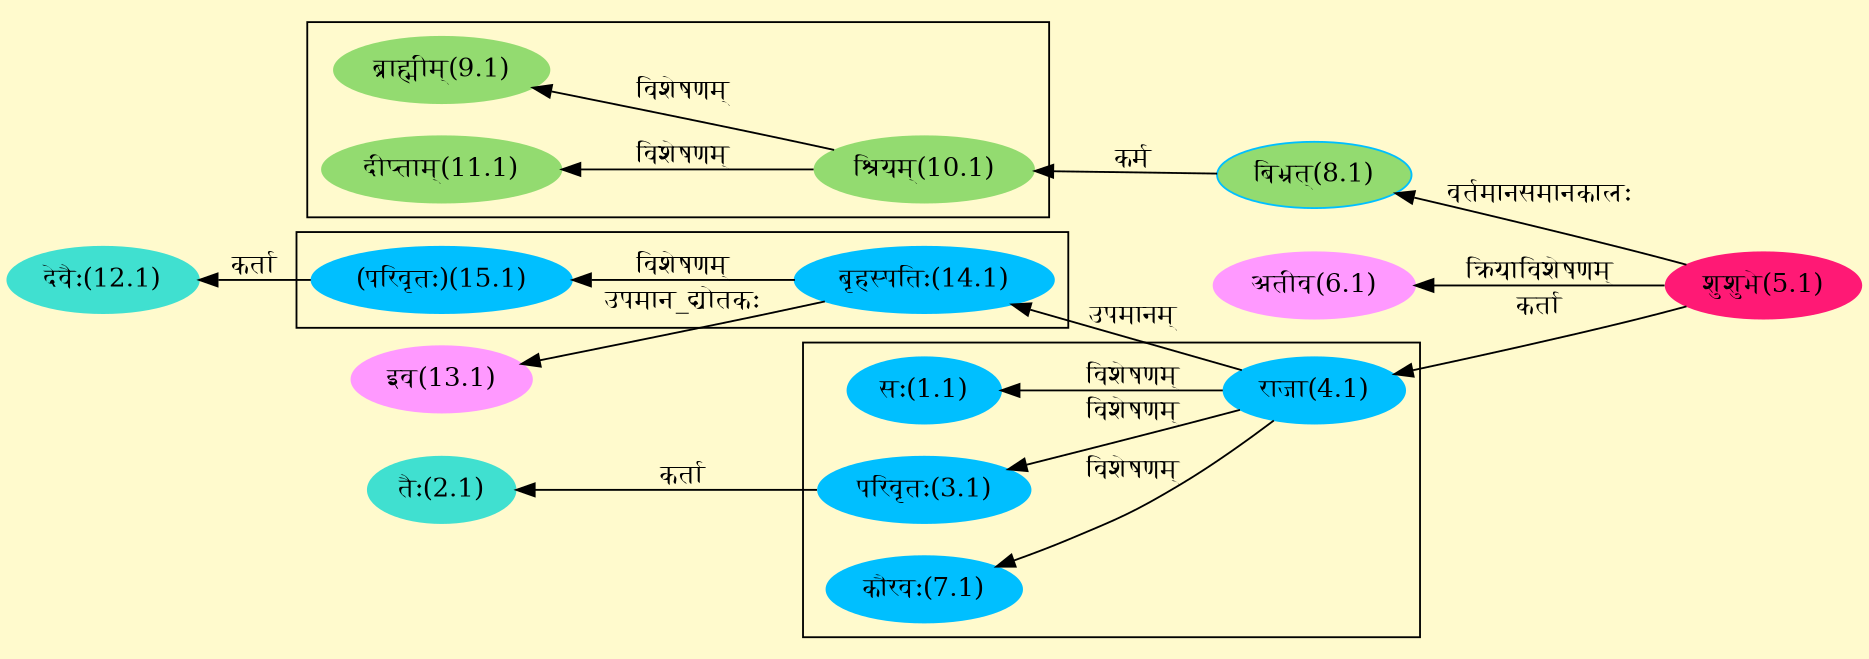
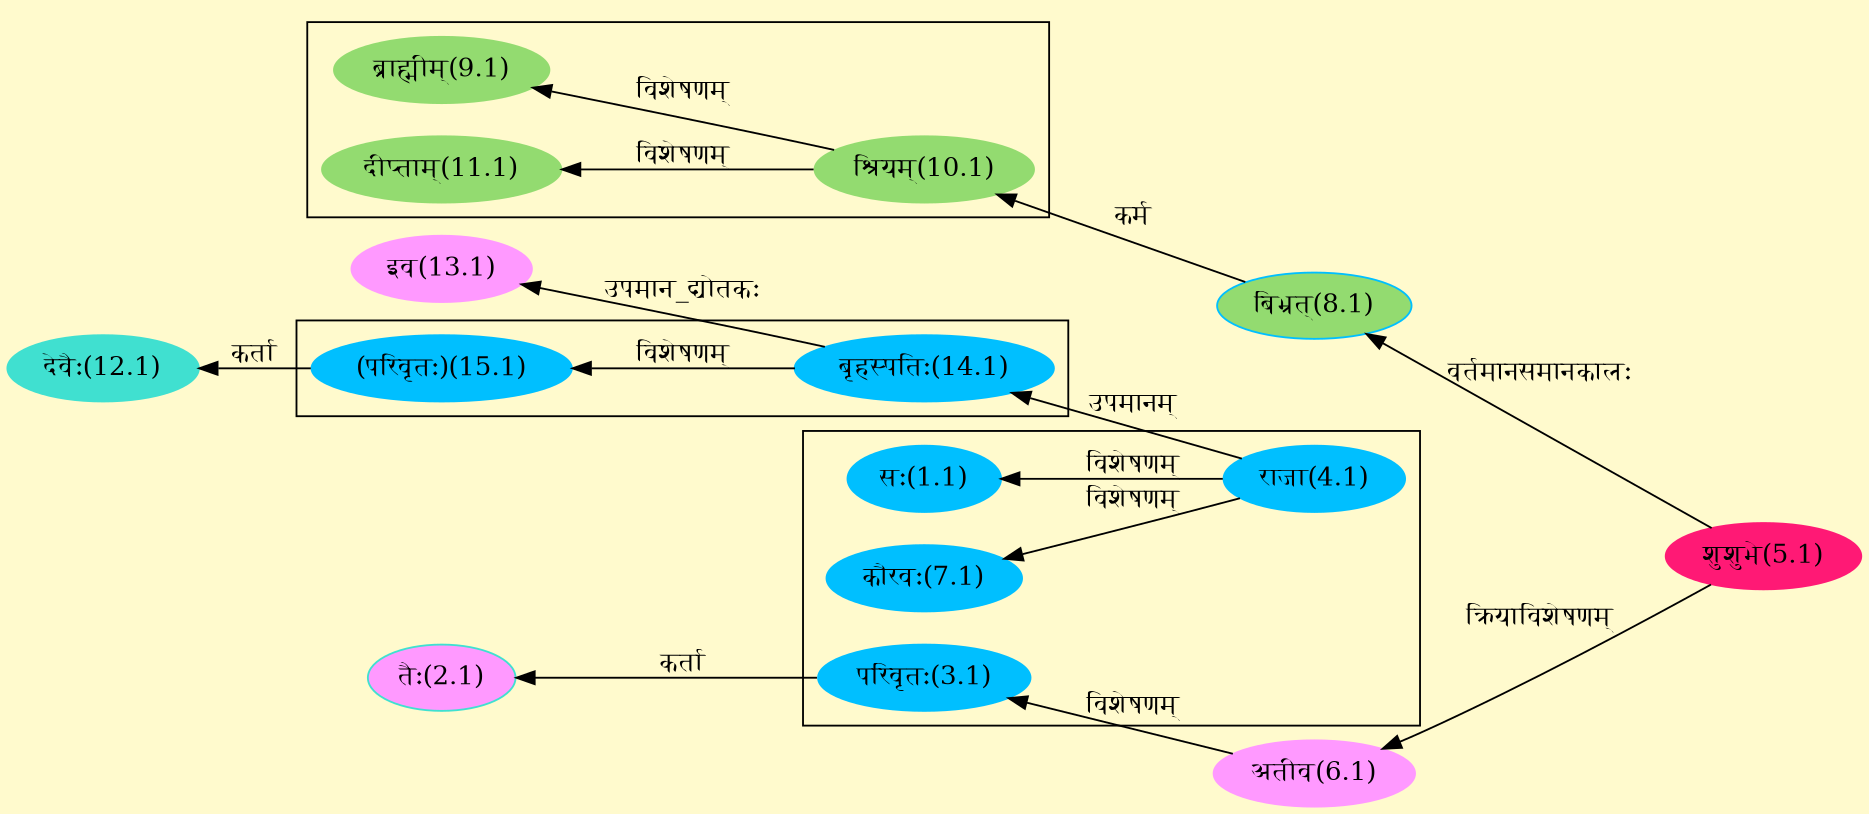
edge "शुशुभे(5.1)" -> "राजा(4.1)": removed, label "कर्ता"
edge "राजा(4.1)" -> "परिवृतः(3.1)": now "अतीव(6.1)" -> "परिवृतः(3.1)"
node "तैः(2.1)": fillcolor #40e0d0 -> #ff99ff
